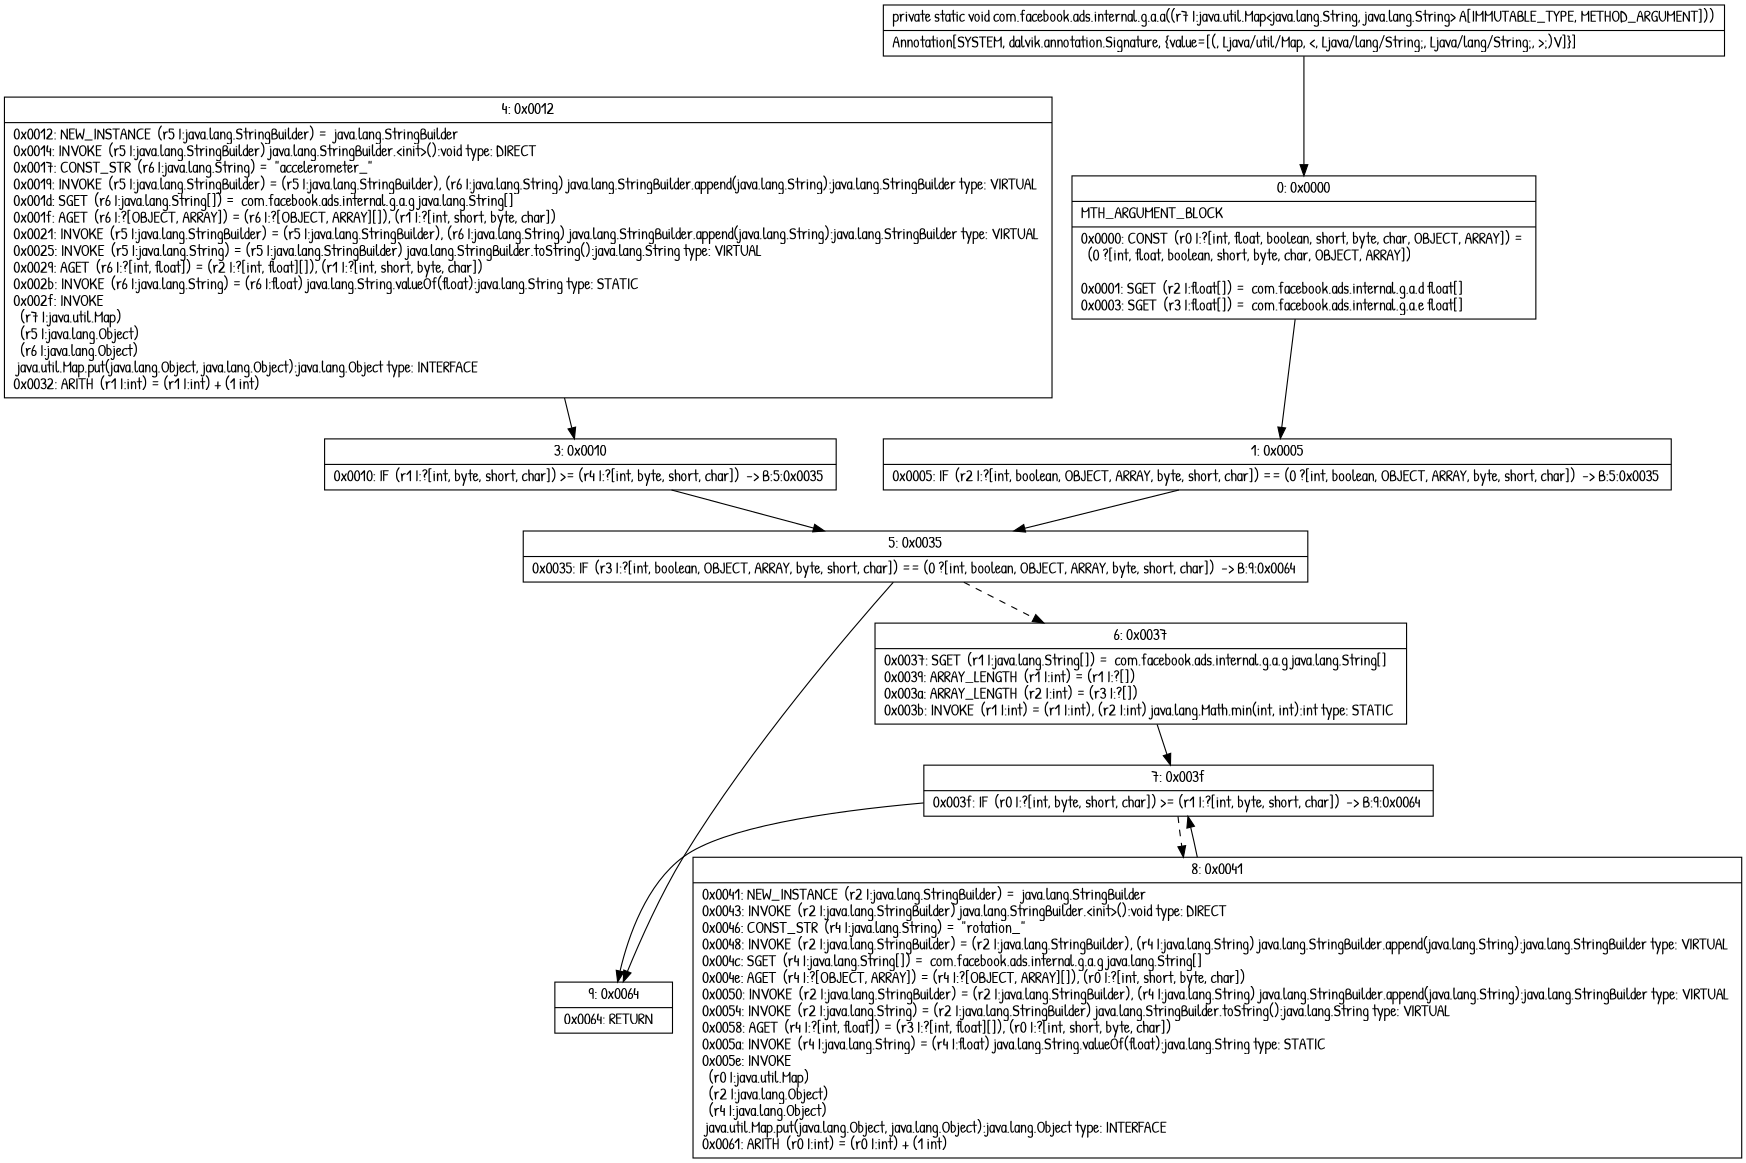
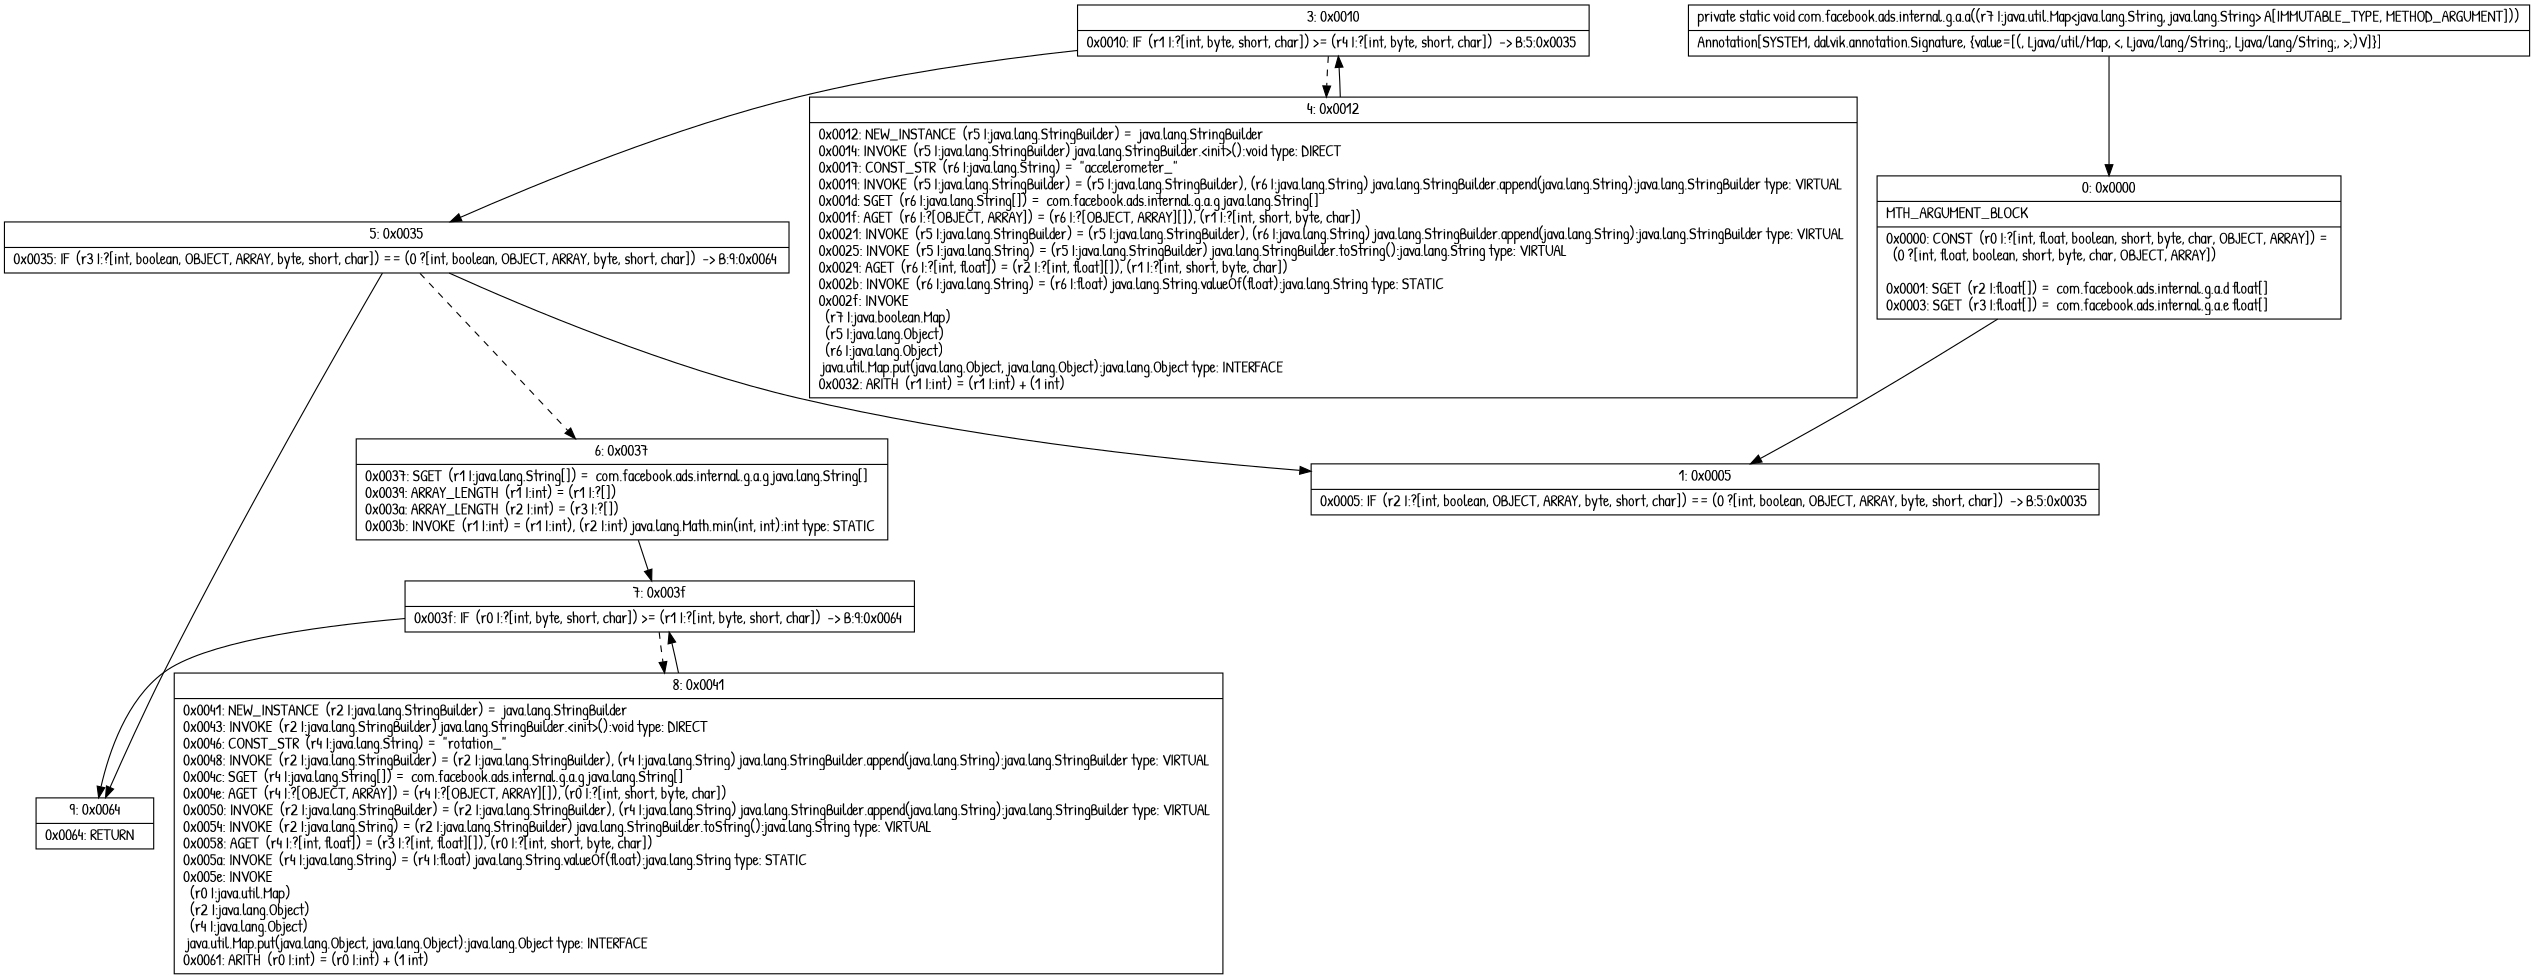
edge "3: 0x0010" -> "4: 0x0012": added
node "4: 0x0012": text "(r7 I:java.util.Map)" -> "(r7 I:java.boolean.Map)"
edge "1: 0x0005" -> "5: 0x0035": reversed
